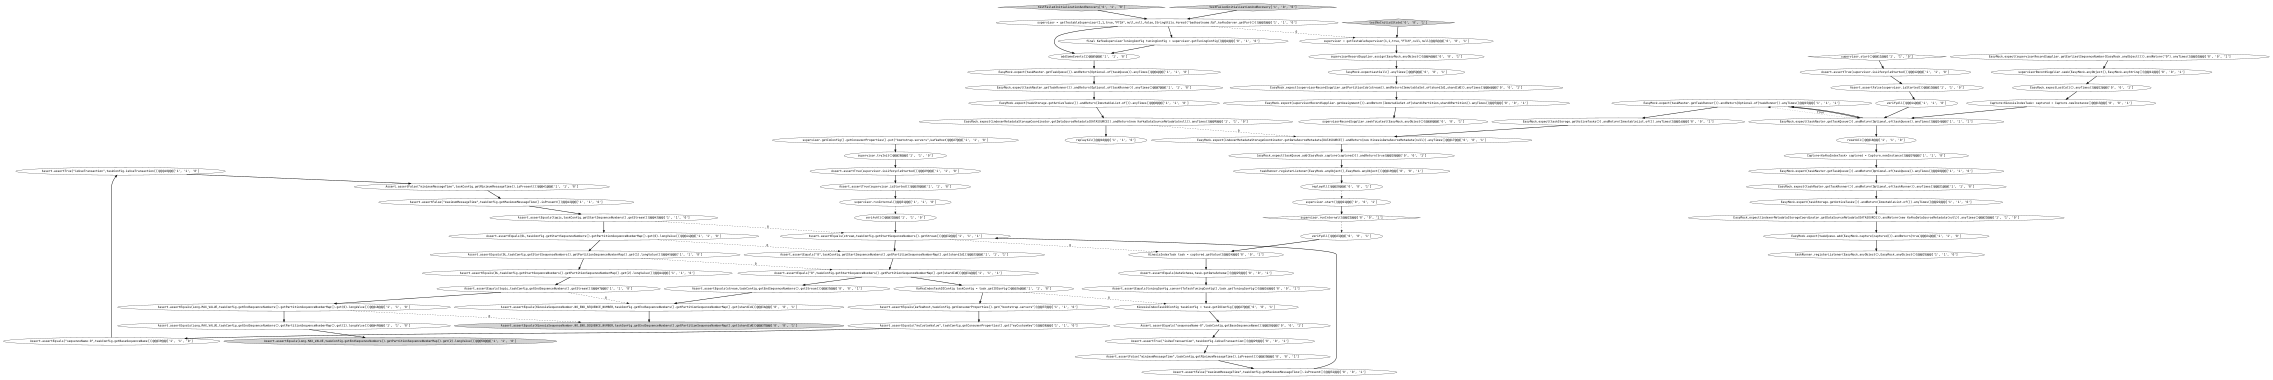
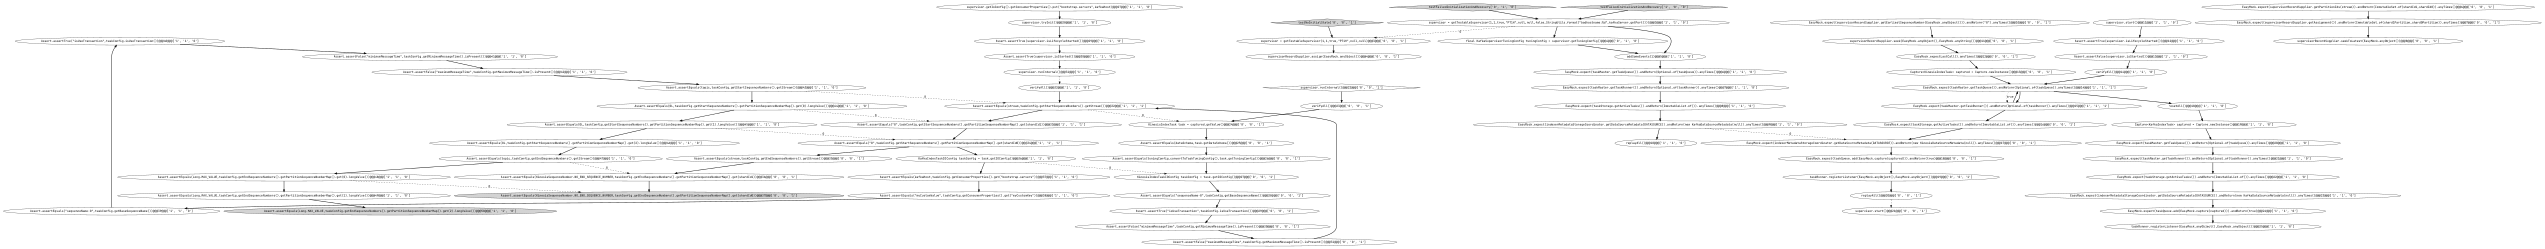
node "supervisor.start()@@@11@@@['1', '1', '0']": shape diamond -> ellipse
node "EasyMock.expectLastCall().anyTimes()@@@5@@@['0', '0', '1']": removed
edge "supervisor.start()@@@21@@@['0', '0', '1']" -> "supervisor.runInternal()@@@22@@@['0', '0', '1']": removed
edge "supervisor.runInternal()@@@22@@@['0', '0', '1']" -> "verifyAll()@@@23@@@['0', '0', '1']": style dashed -> bold
